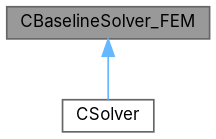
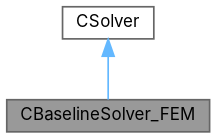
edge "CSolver" -> "CBaselineSolver_FEM": reversed
